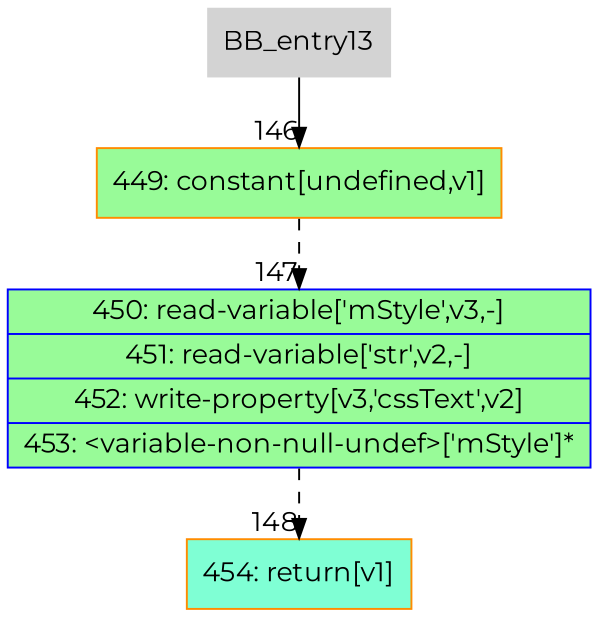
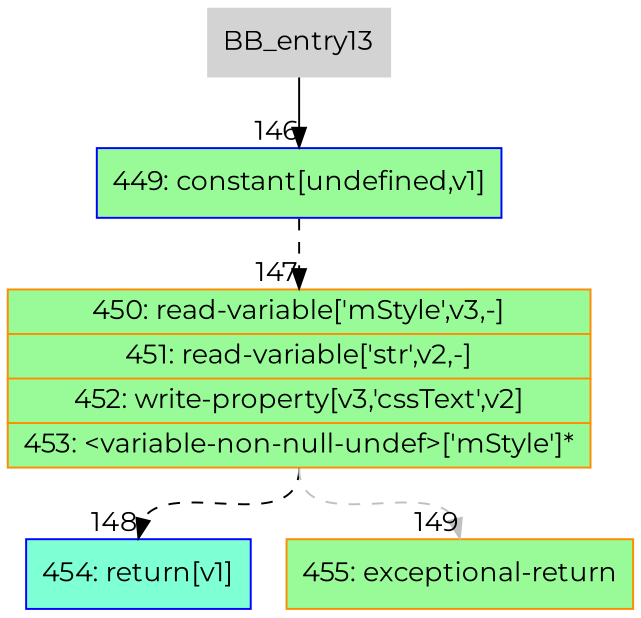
node "449: constant[undefined,v1]": color darkorange -> blue
node "450: read-variable['mStyle',v3,-]": color blue -> darkorange
node "454: return[v1]": color darkorange -> blue
node "455: exceptional-return": added
